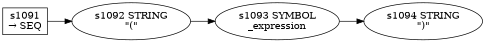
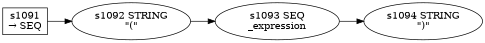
node "s1093 SYMBOL _expression": label "s1093 SYMBOL _expression" -> "s1093 SEQ _expression"
